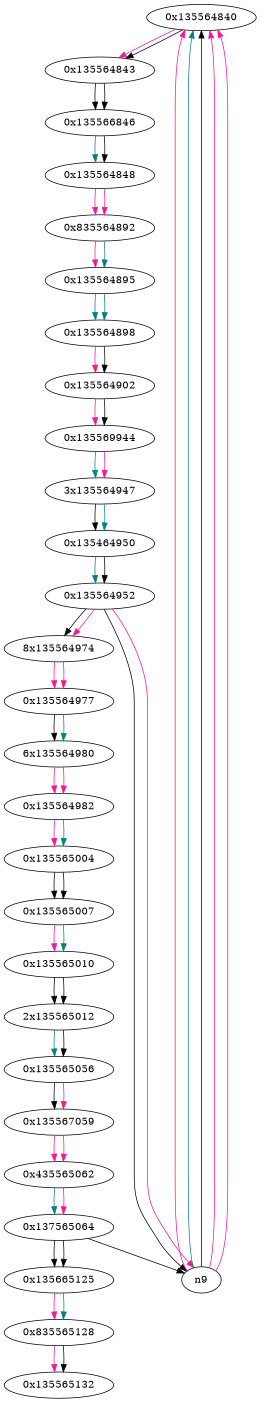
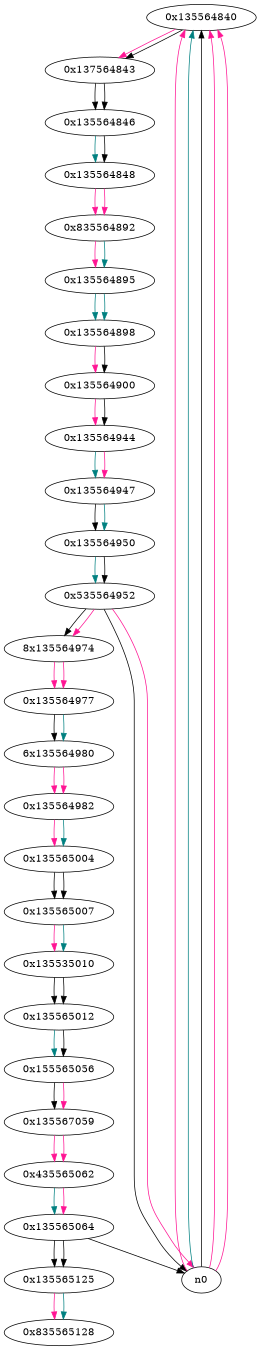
node "0x135564843": label "0x135564843" -> "0x137564843"
node "0x135566846": label "0x135566846" -> "0x135564846"
node "0x135564902": label "0x135564902" -> "0x135564900"
node "0x135569944": label "0x135569944" -> "0x135564944"
node "3x135564947": label "3x135564947" -> "0x135564947"
node "0x135464950": label "0x135464950" -> "0x135564950"
node "0x135564952": label "0x135564952" -> "0x535564952"
node "0x135565010": label "0x135565010" -> "0x135535010"
node "2x135565012": label "2x135565012" -> "0x135565012"
node "0x135565056": label "0x135565056" -> "0x155565056"
node "0x137565064": label "0x137565064" -> "0x135565064"
node "0x135665125": label "0x135665125" -> "0x135565125"
node "n9": label "n9" -> "n0"
node "0x135565132": removed
